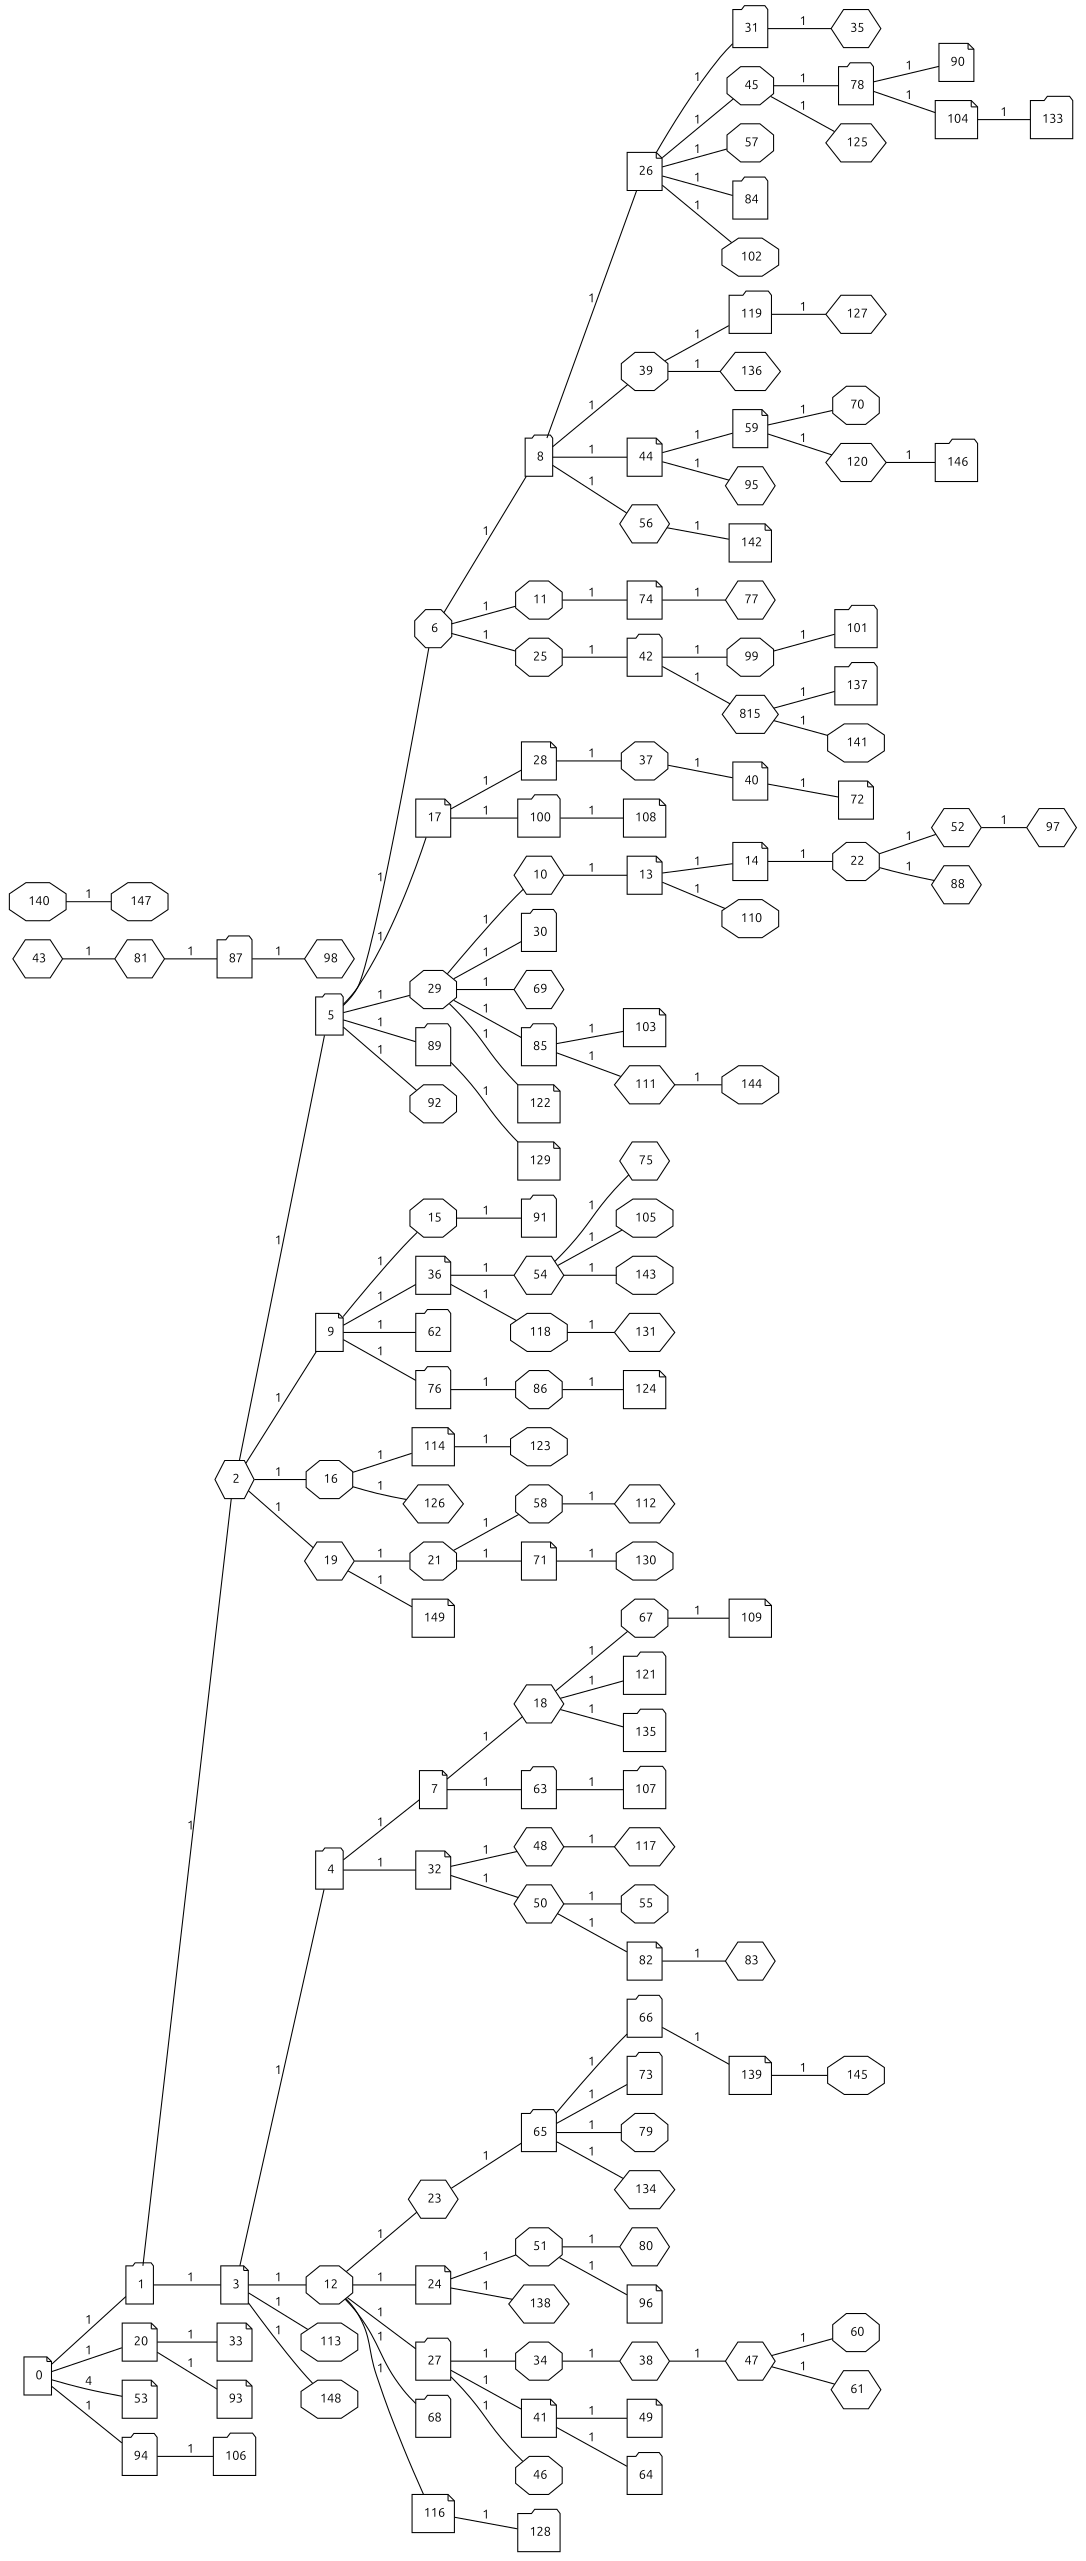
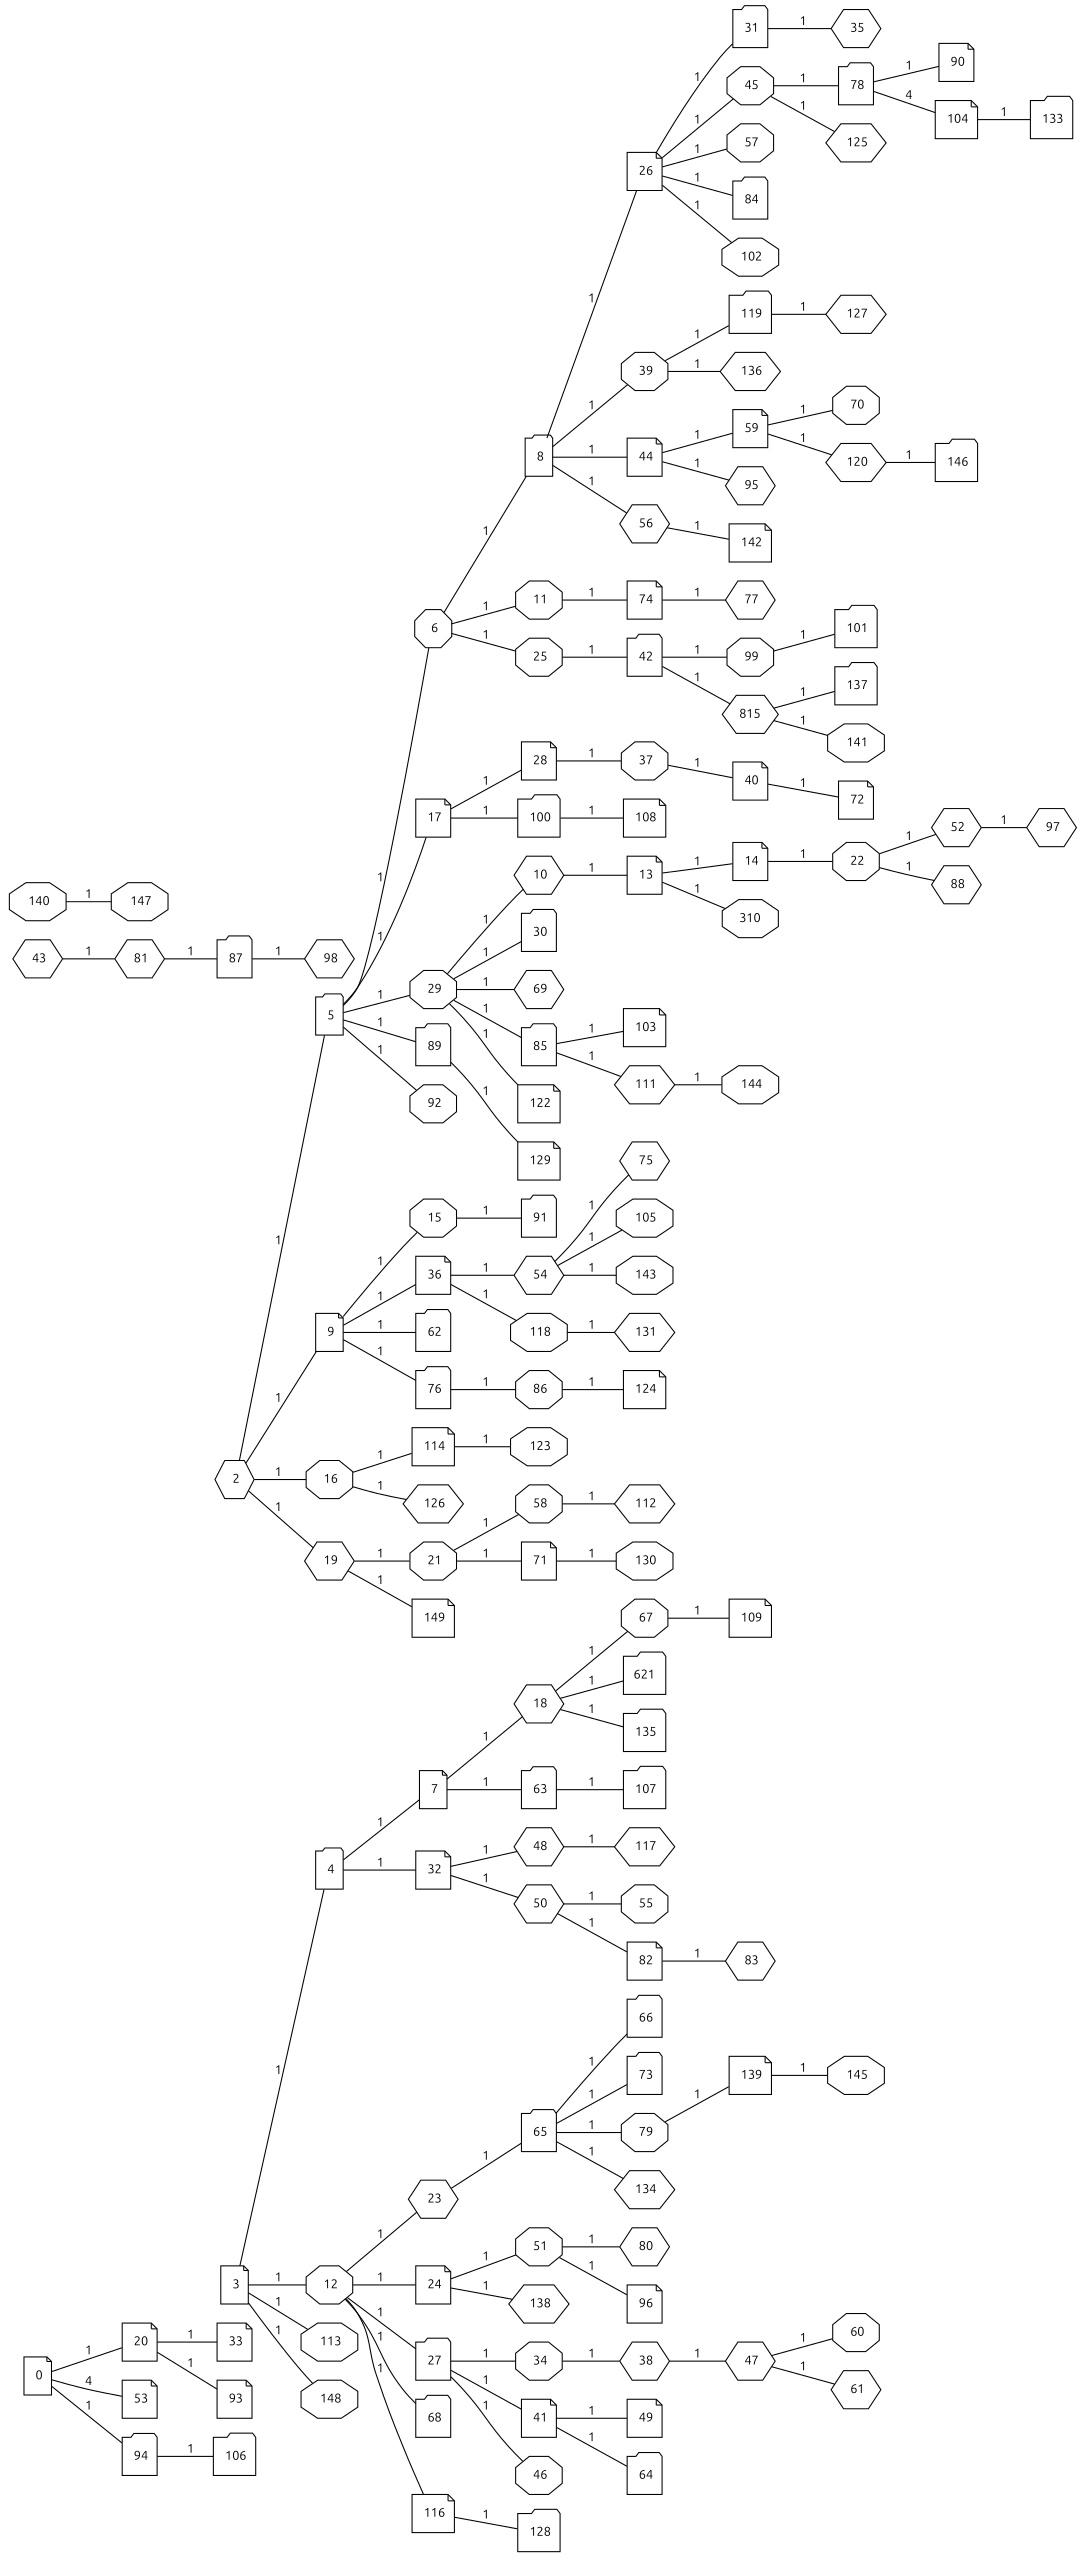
edge "78" -- "104": label "1" -> "4"
node "110": label "110" -> "310"
node "121": label "121" -> "621"
edge "66" -- "139": now "79" -- "139"
node "1": removed
